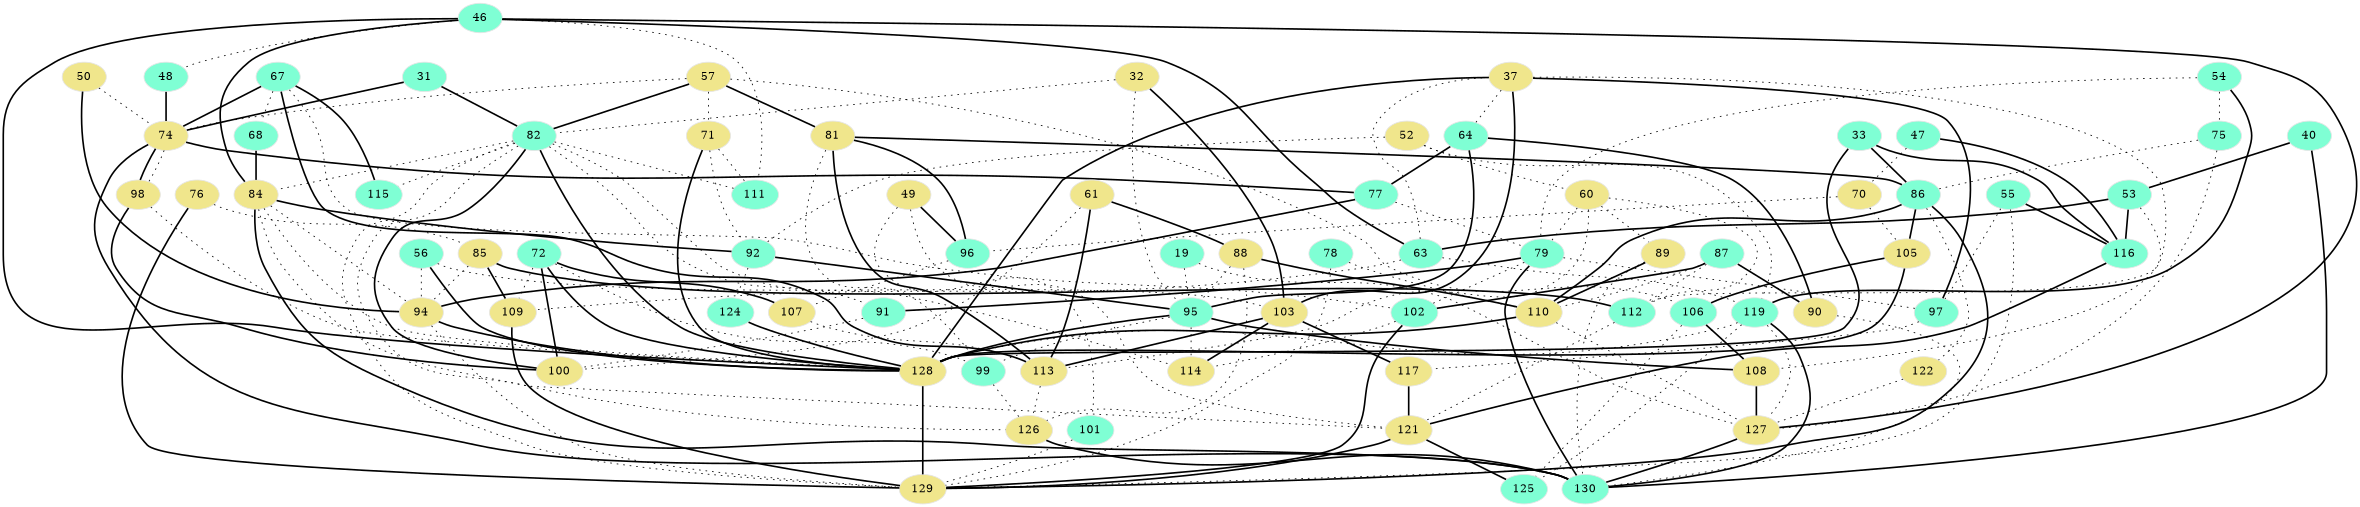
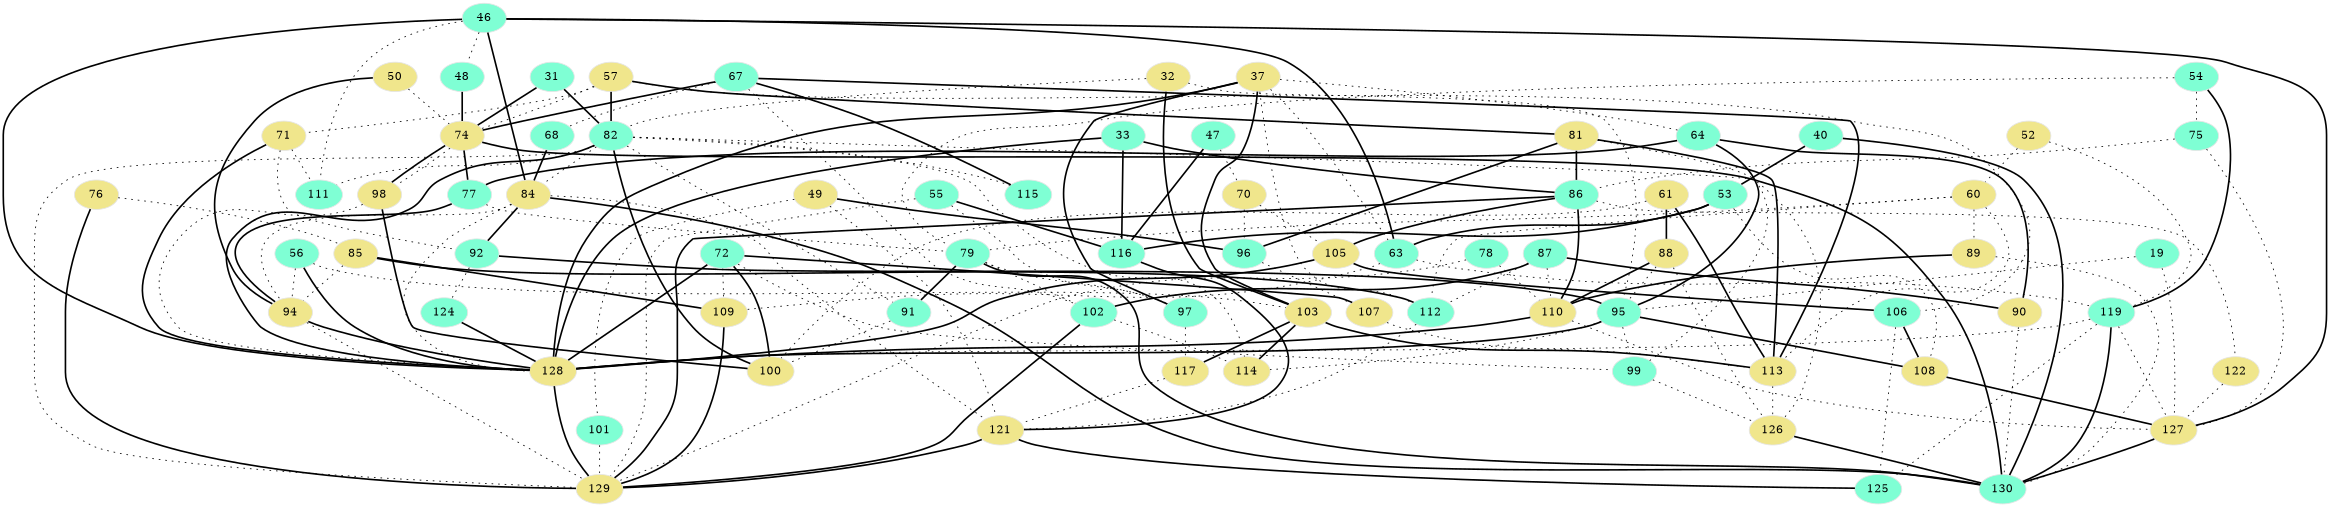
edge "52" -- "92": removed
edge "117" -- "121": style bold -> dotted
